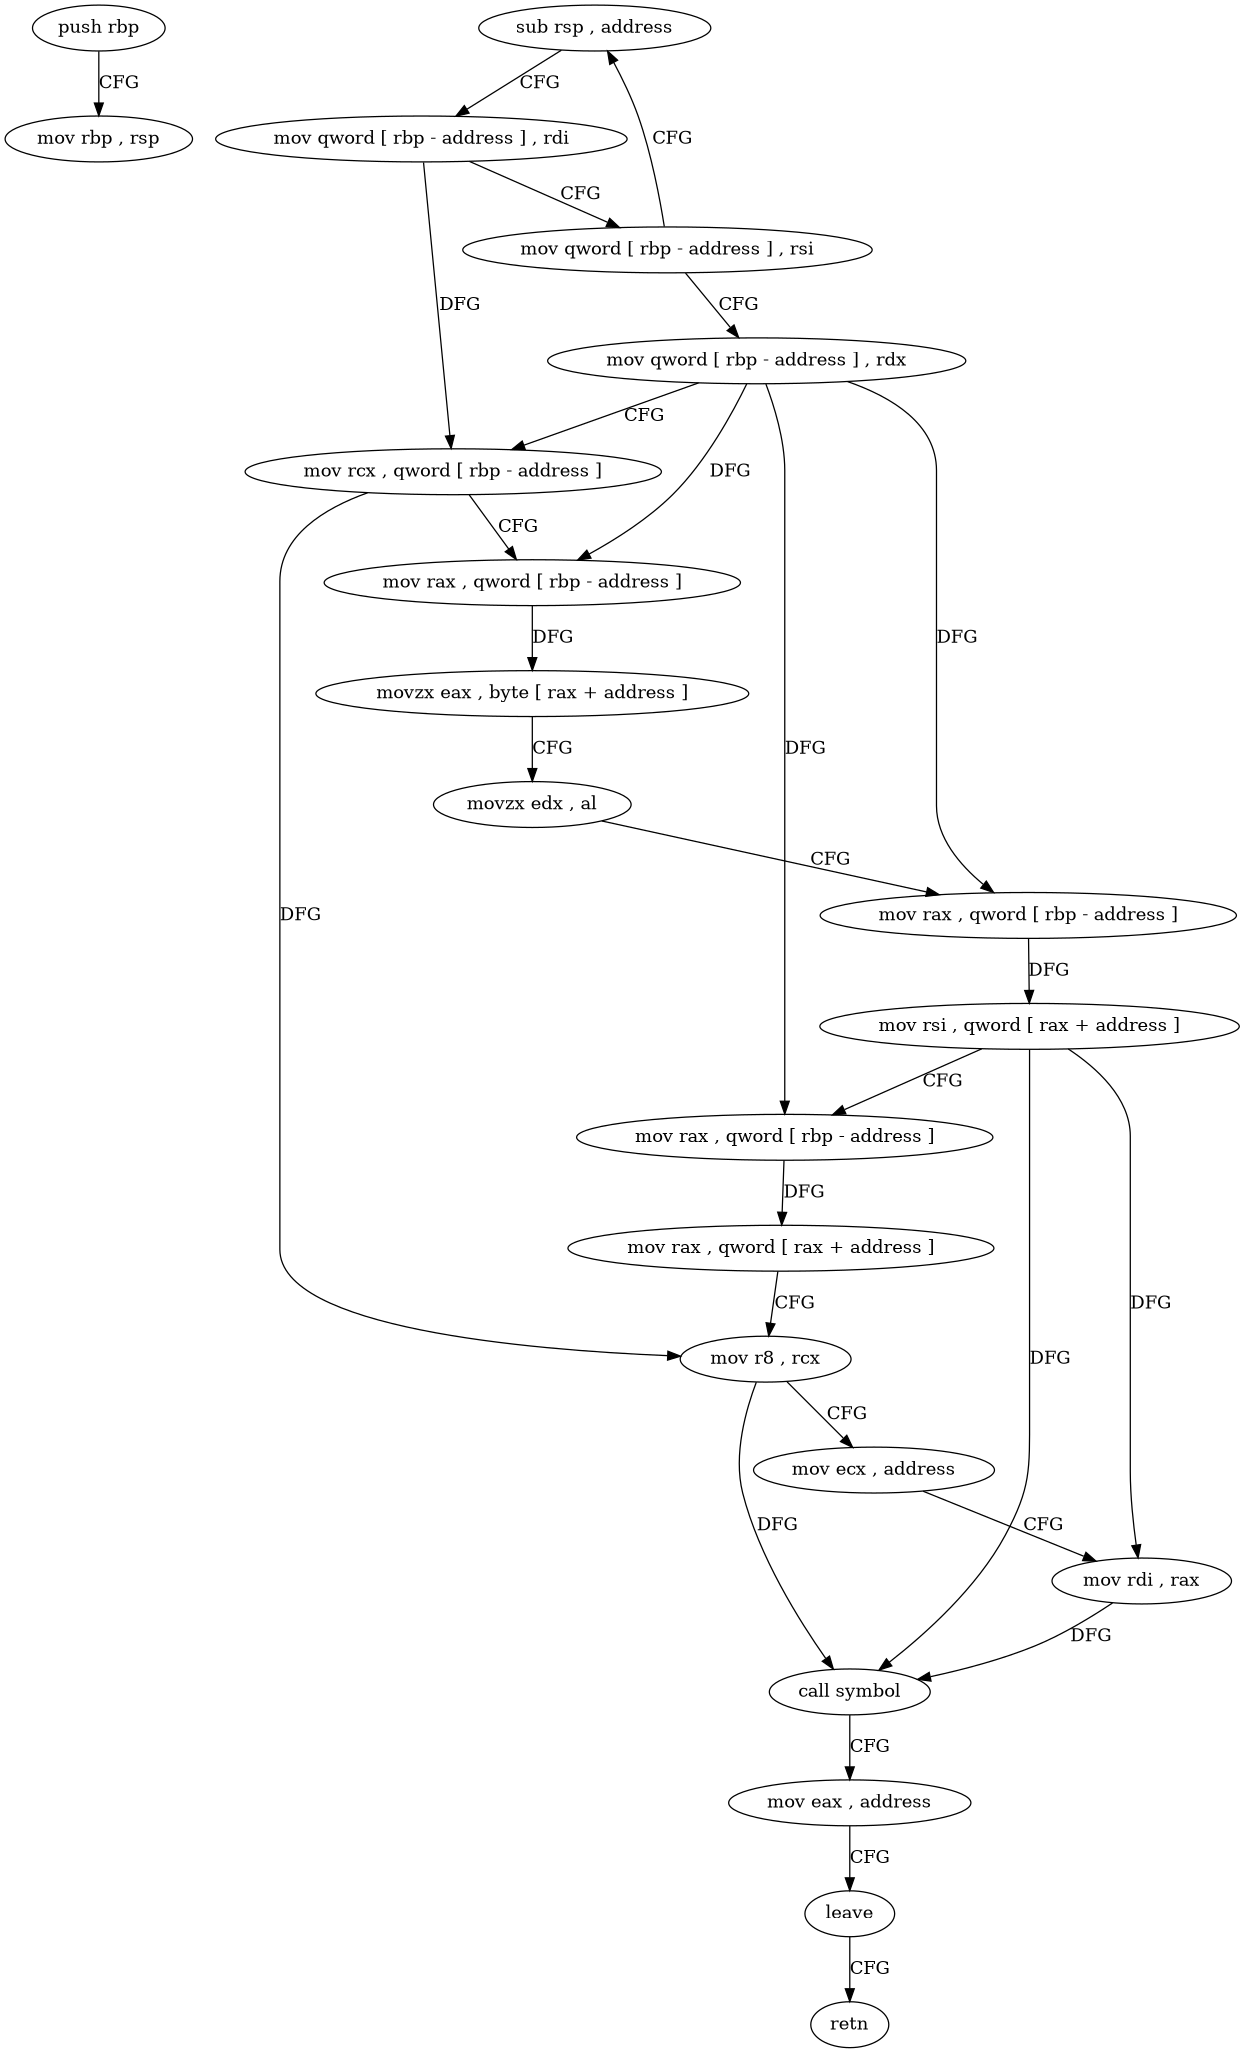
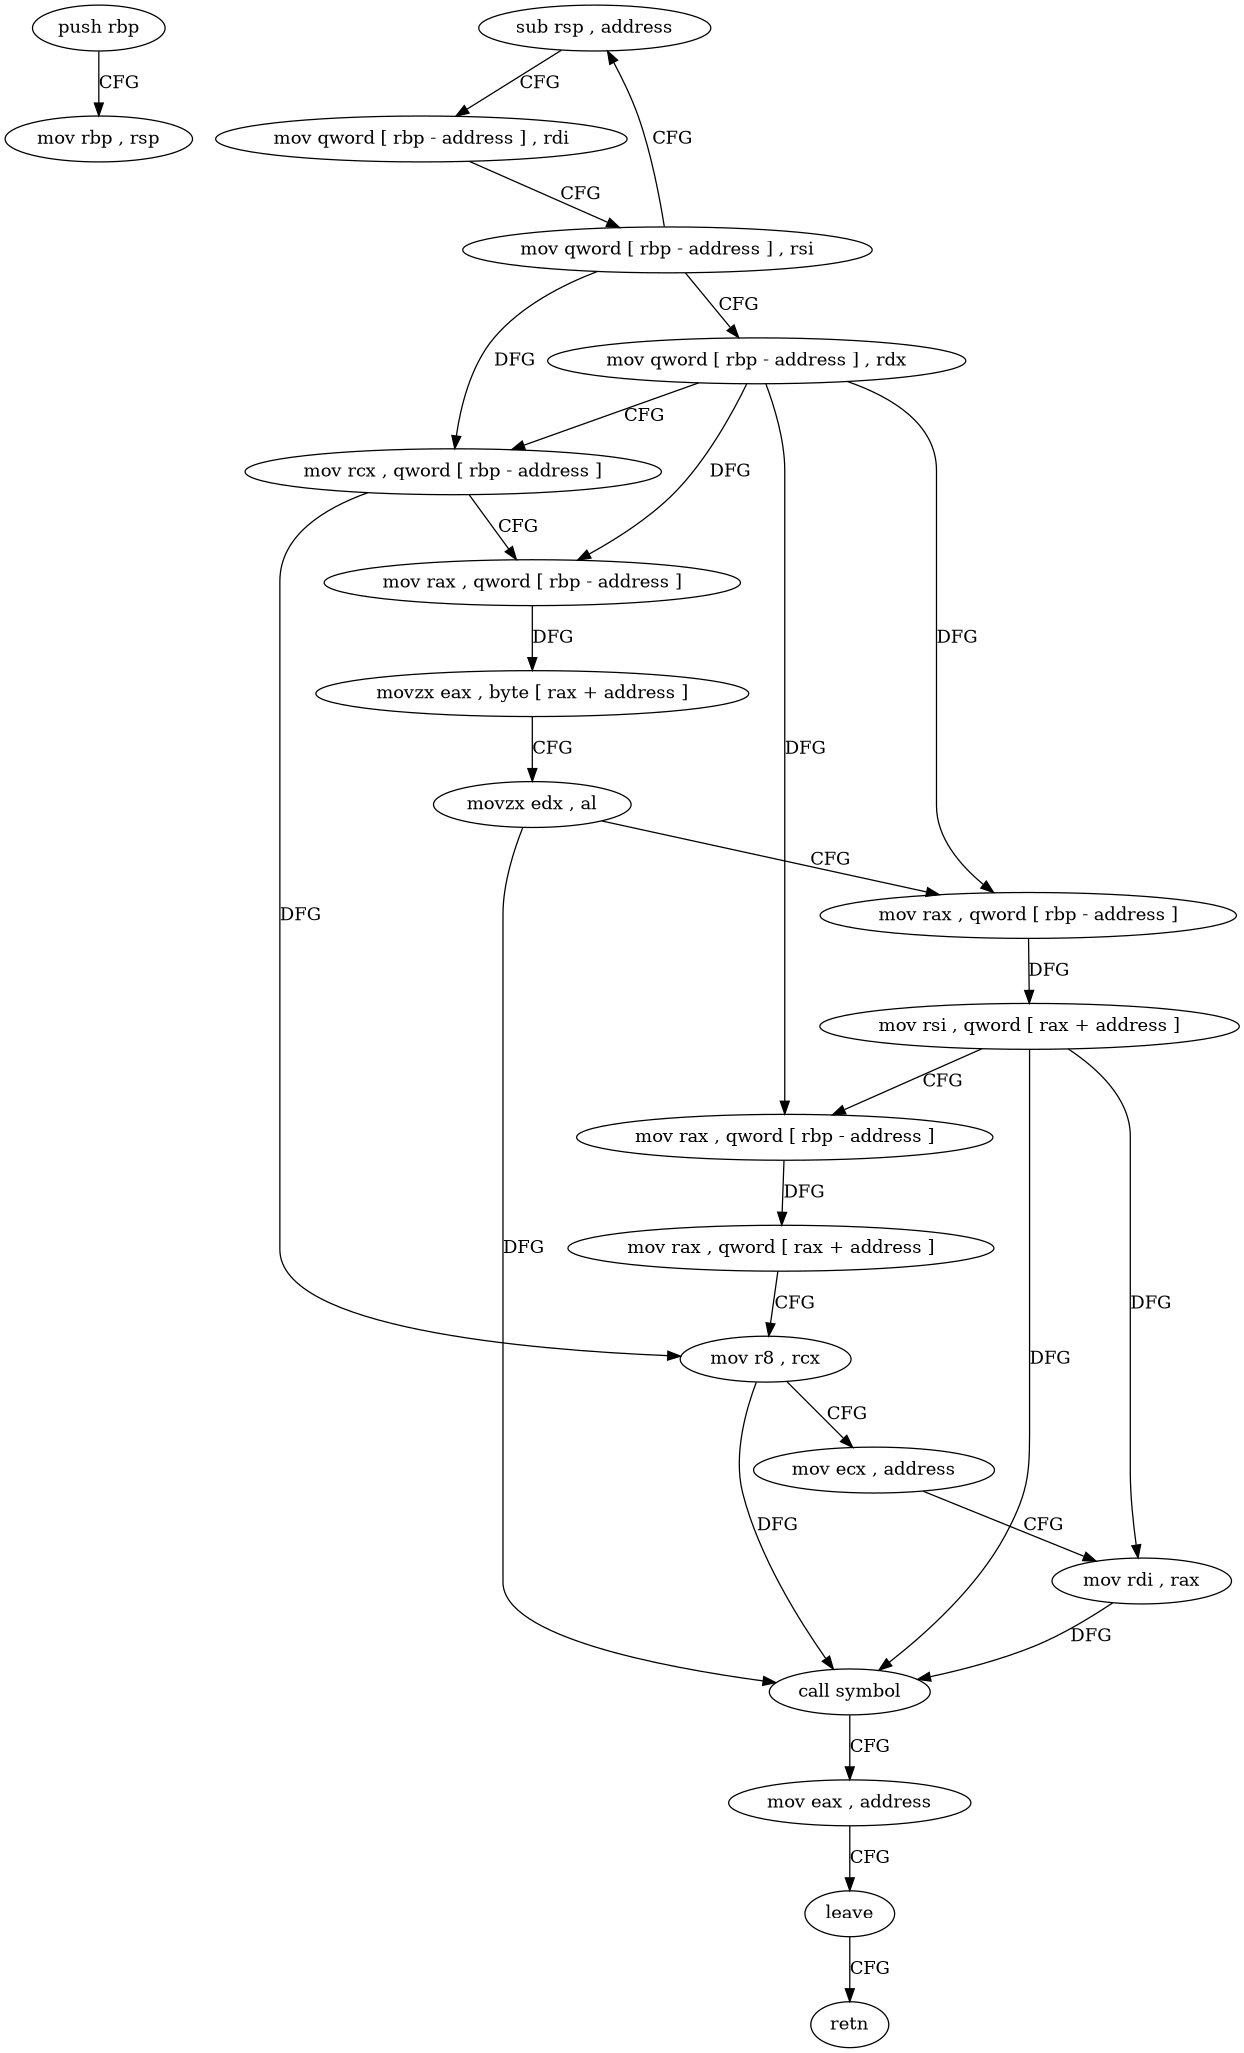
edge "mov qword [ rbp - address ] , rdi" -> "mov rcx , qword [ rbp - address ]": now "mov qword [ rbp - address ] , rsi" -> "mov rcx , qword [ rbp - address ]"
edge "movzx edx , al" -> "call symbol": added, label "DFG"
